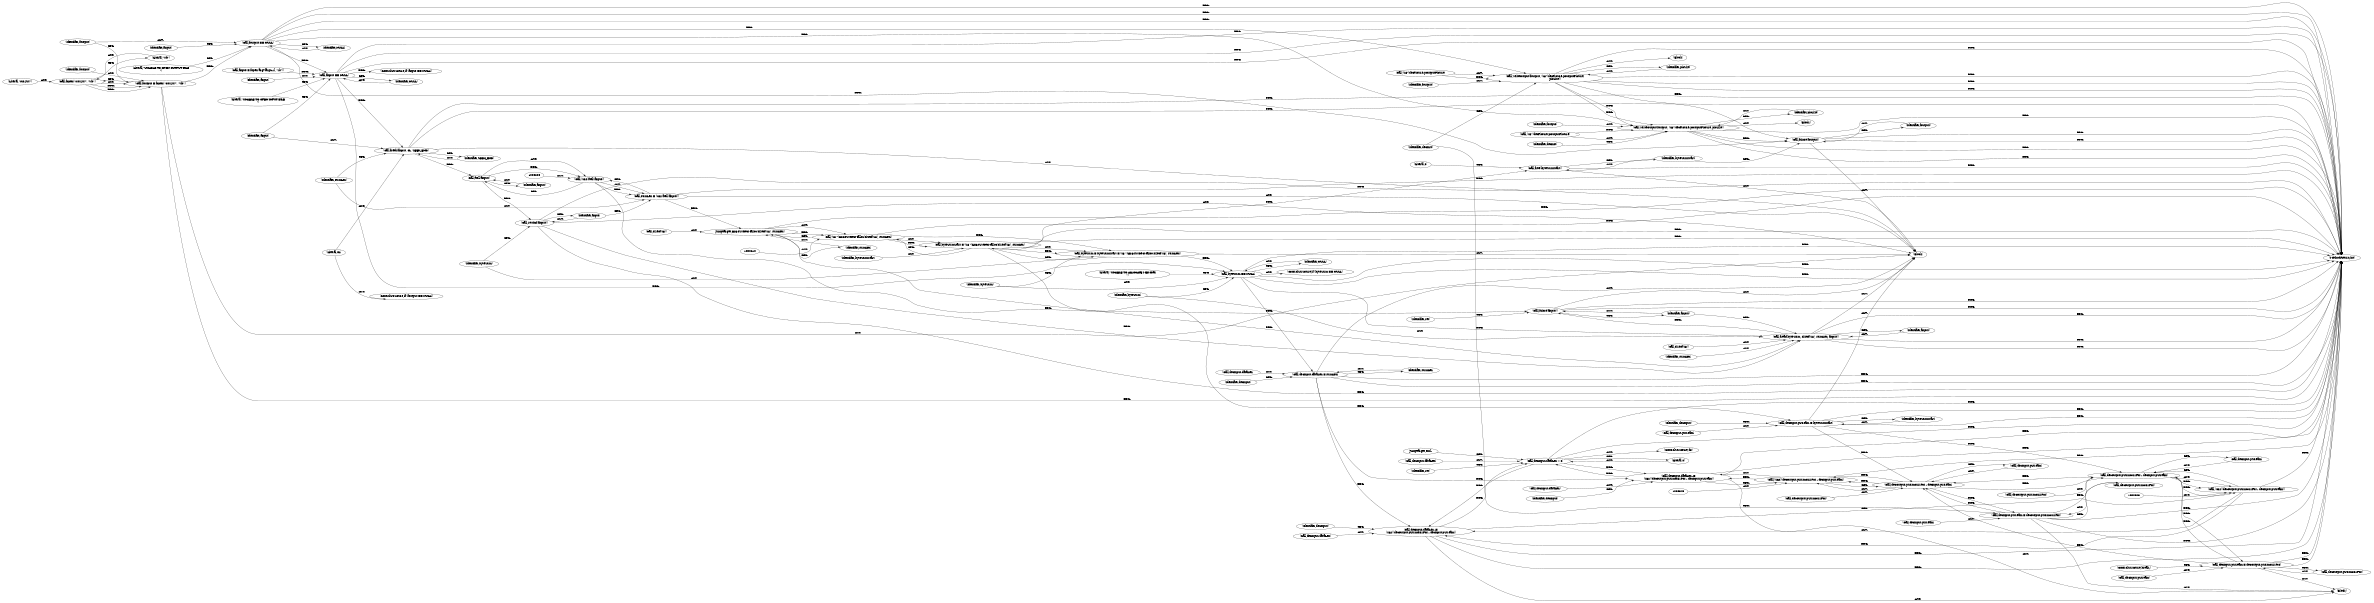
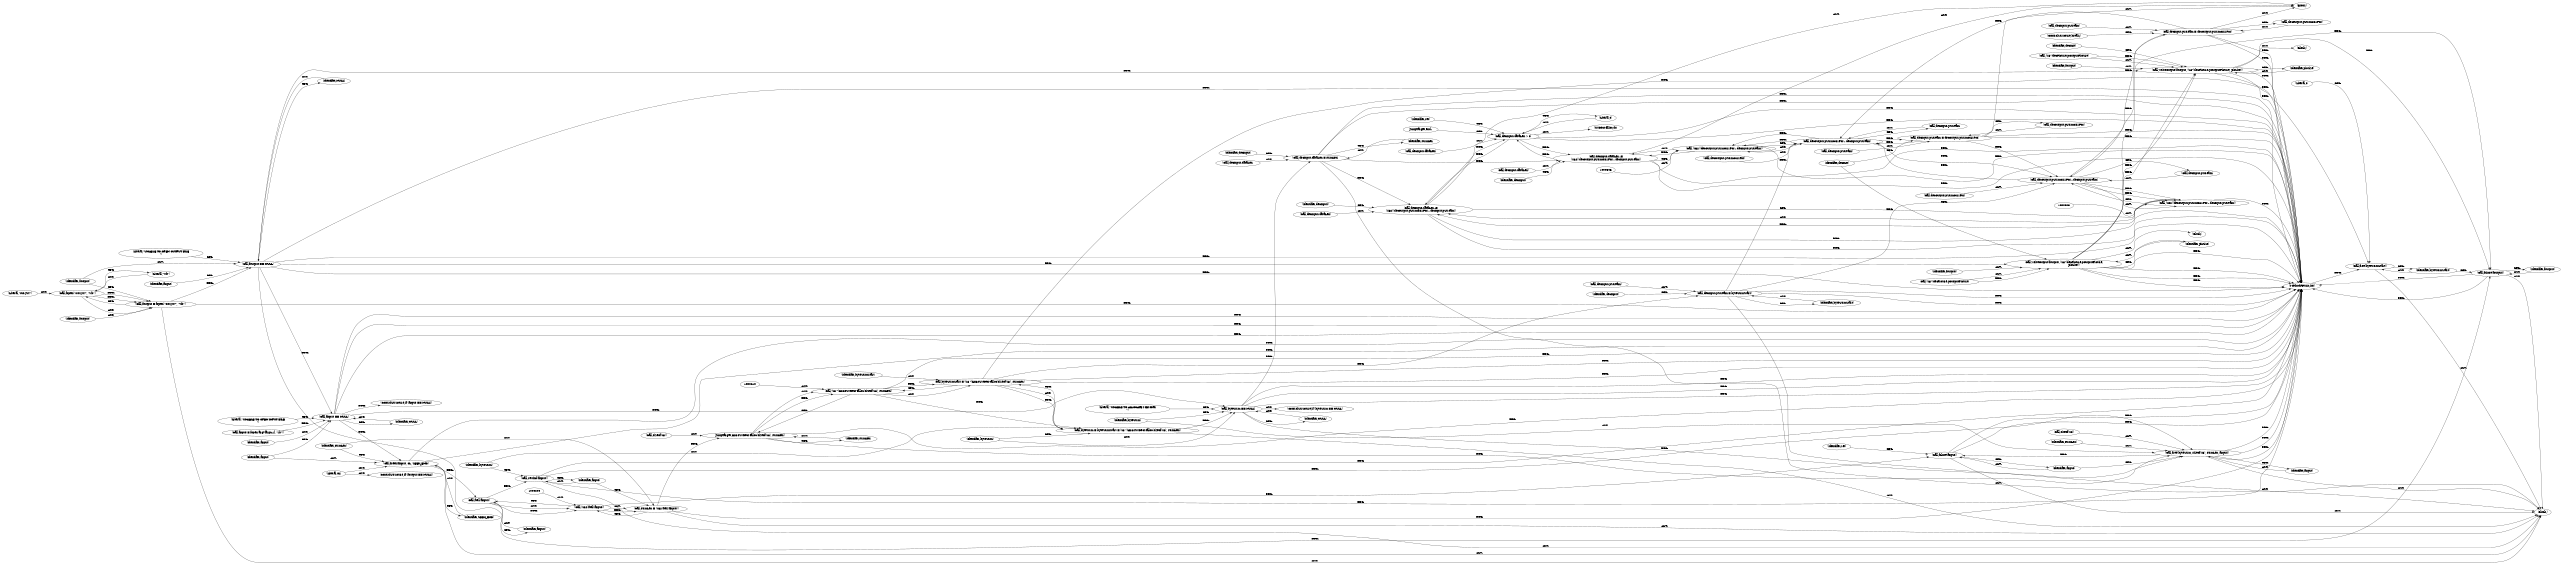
edge "(Call,free(byteStrmStart))" -> "(MethodReturn,int)": reversed
node "(Call,fread(byteStrm, sizeof(u8), strmLen, finput))": label "(Call,fread(byteStrm, sizeof(u8), strmLen, finput))" -> "(Call,free(byteStrm, sizeof(u8), strmLen, finput))"
node "(ControlStructure,do)": label "(ControlStructure,do)" -> "(SwDecMalloc,do)"
